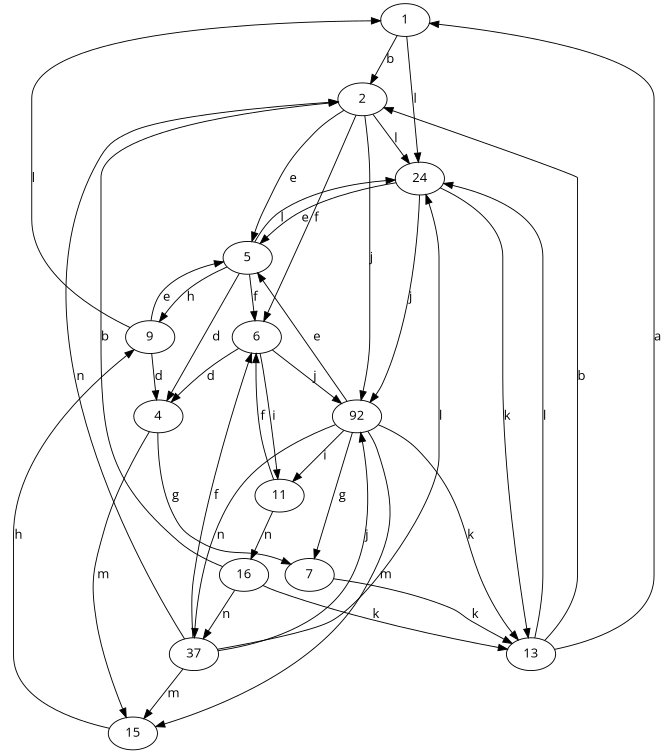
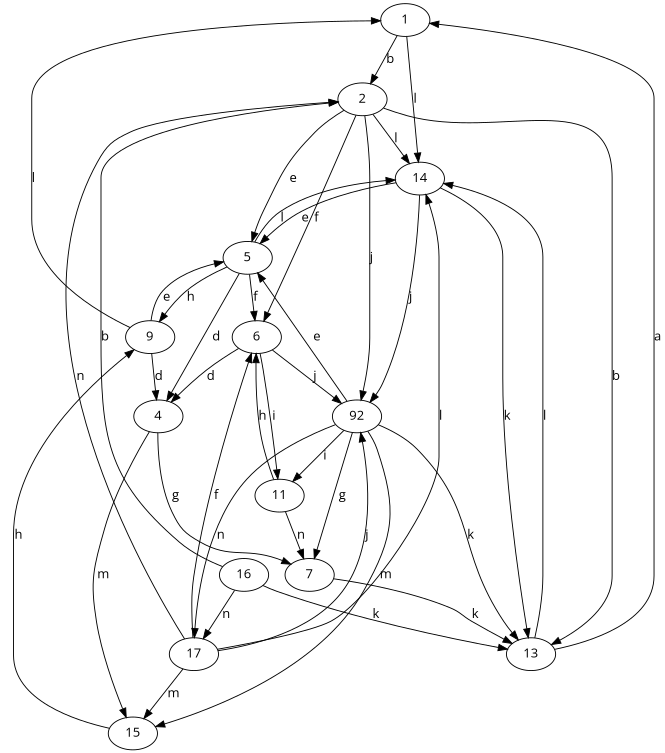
node "24": label "24" -> "14"
edge "13" -> "2": reversed
edge "11" -> "6": label "f" -> "h"
edge "11" -> "16": now "11" -> "7"
node "37": label "37" -> "17"
